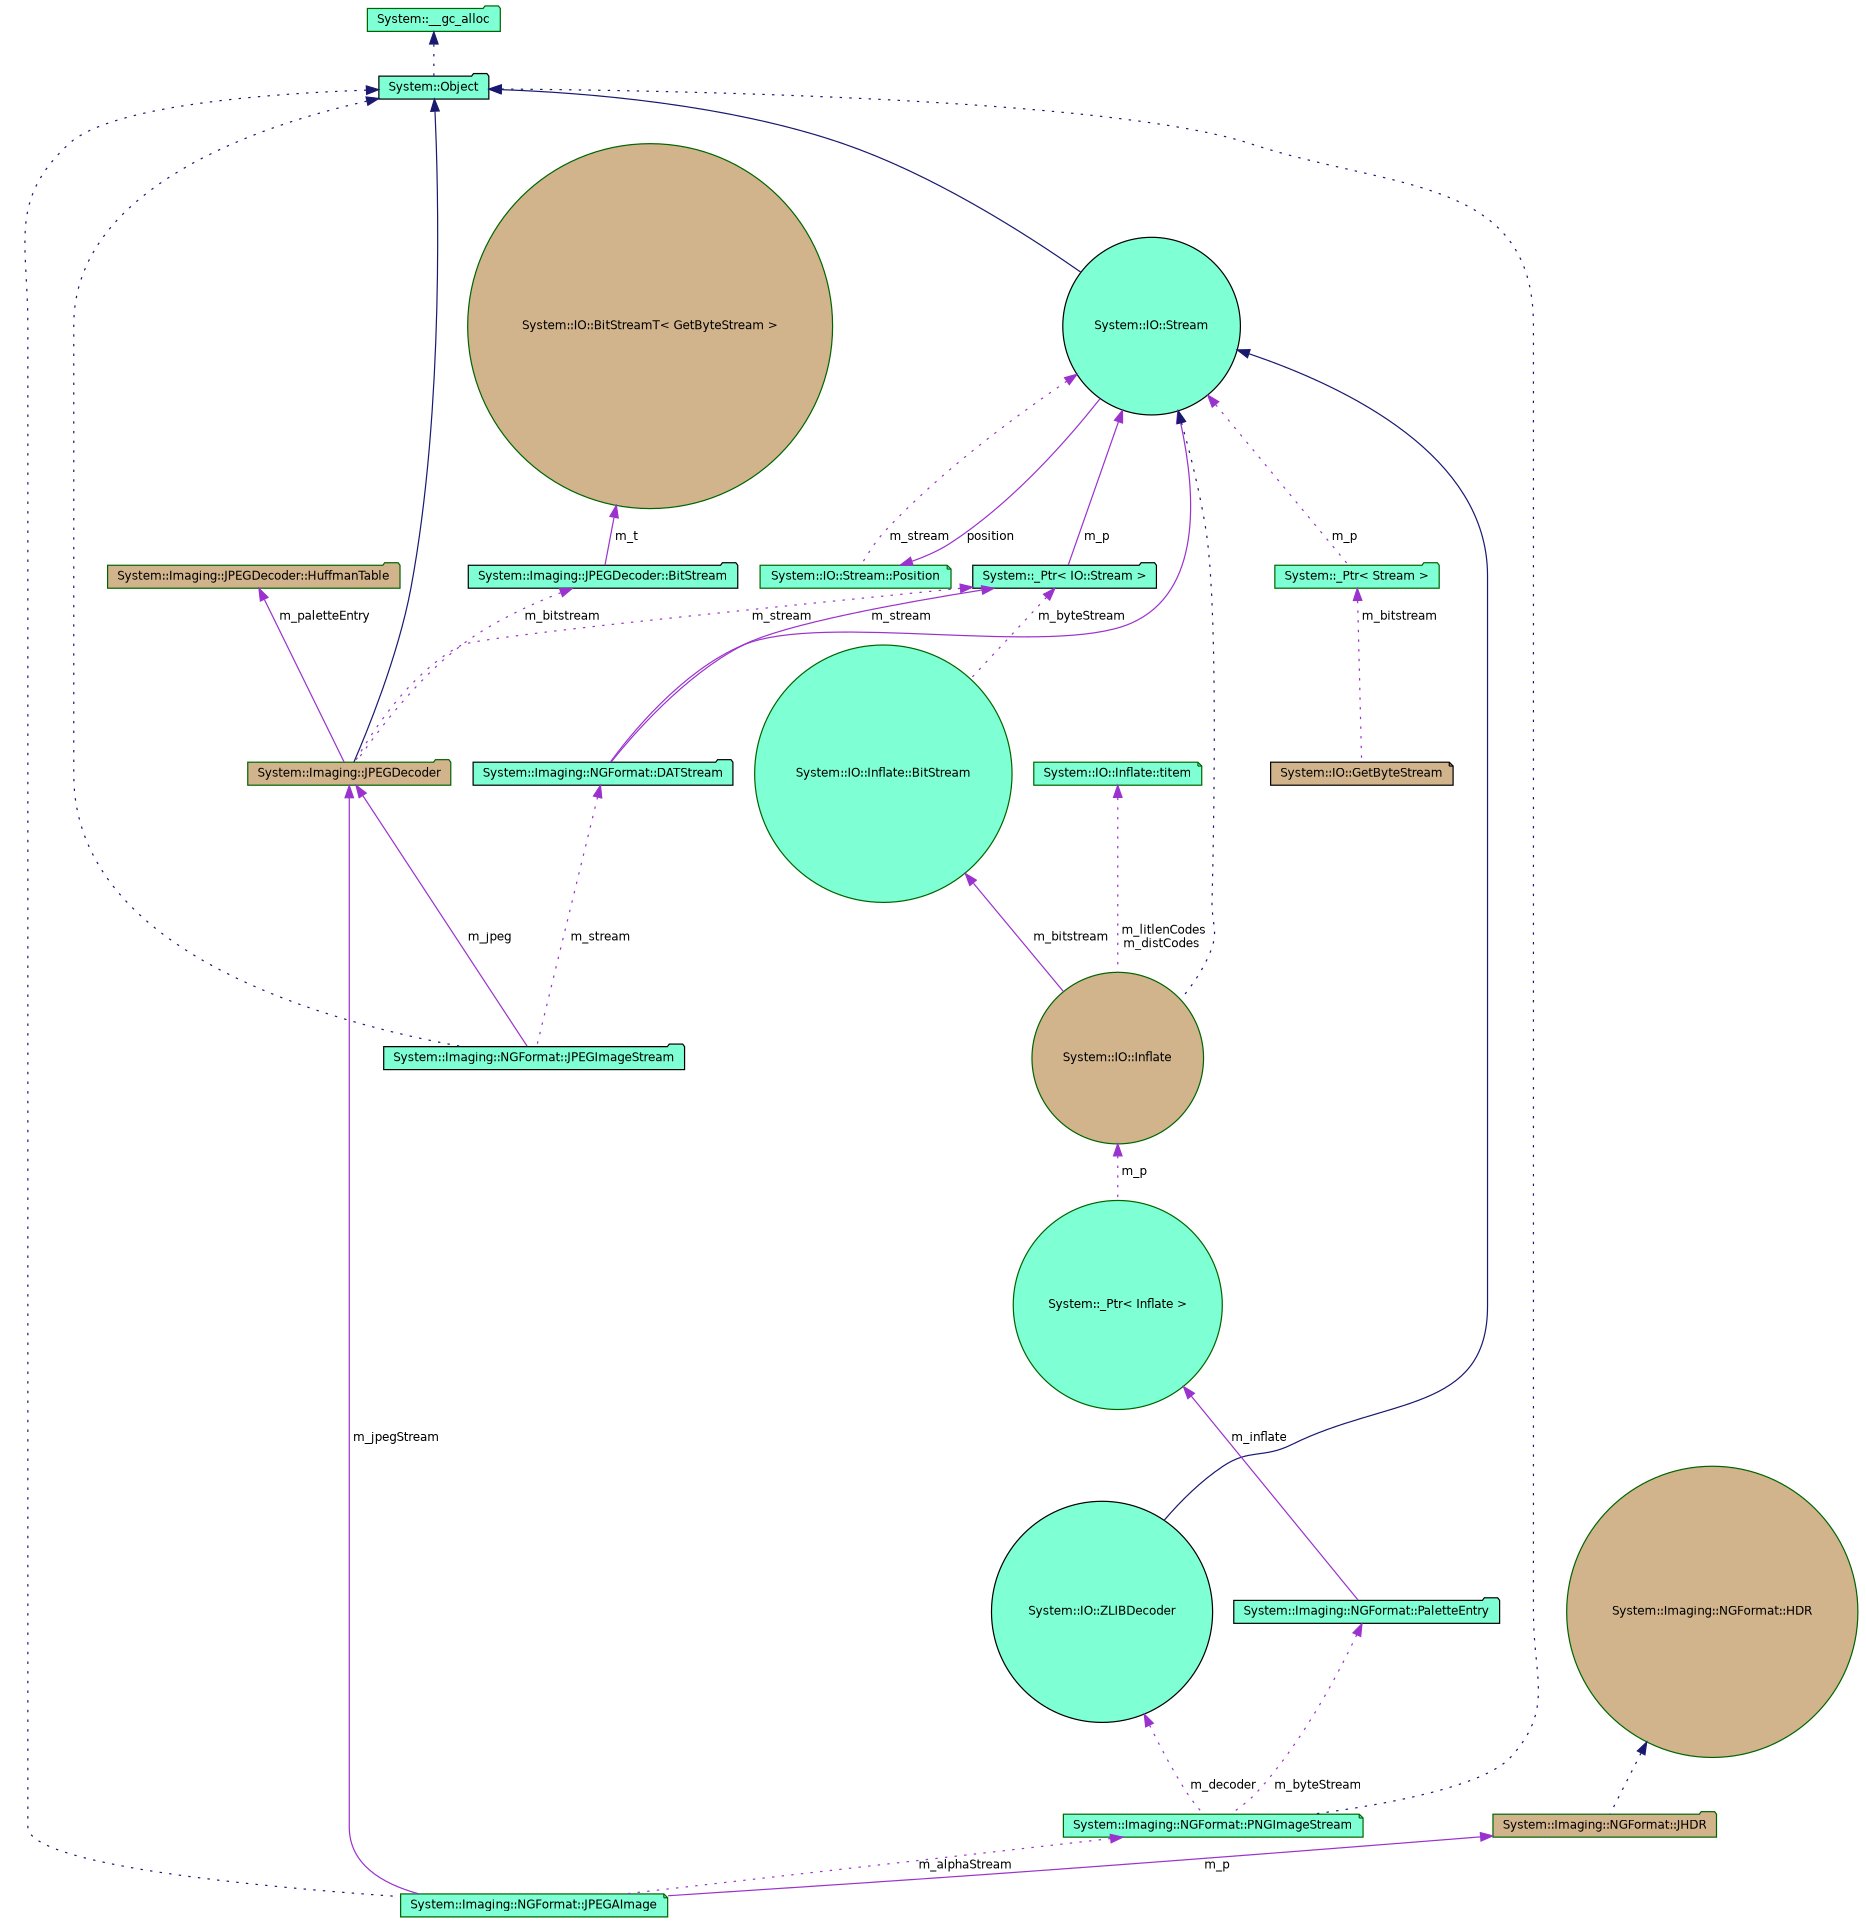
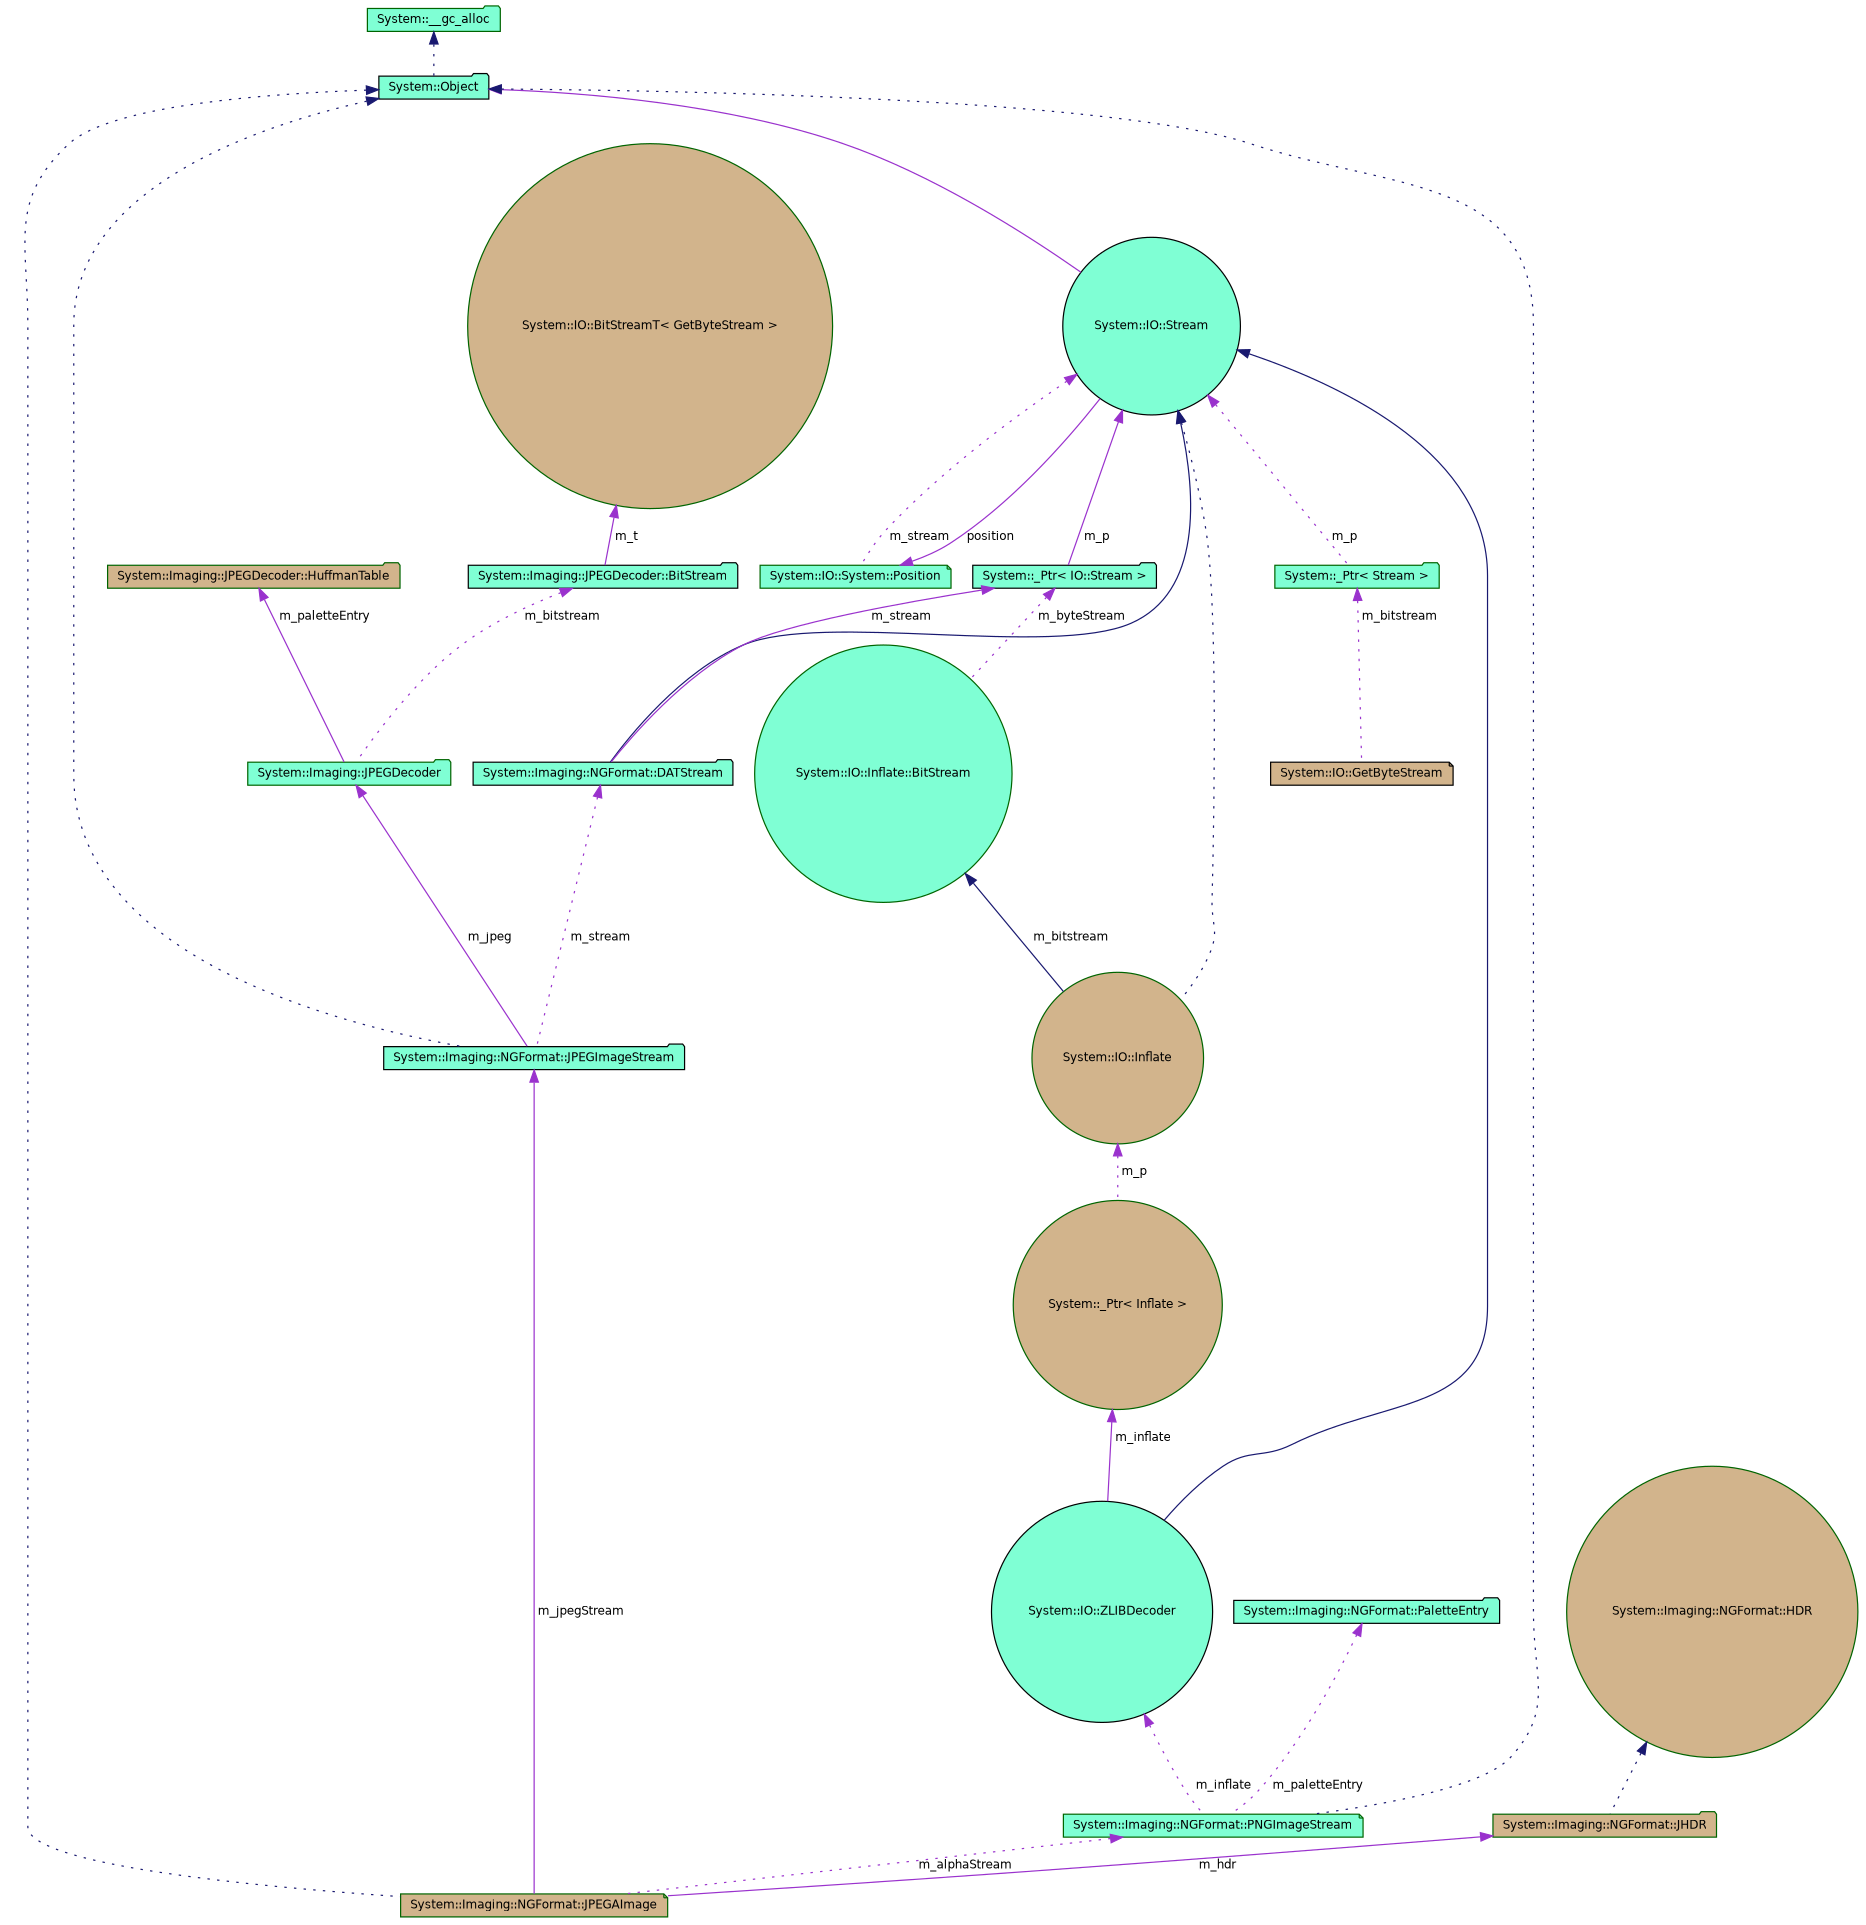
edge "System::IO::Stream" -> "System::Object": color midnightblue -> darkorchid3
edge "System::Imaging::JPEGDecoder" -> "System::Object": removed
node "System::IO::Stream::Position": label "System::IO::Stream::Position" -> "System::IO::System::Position"
edge "System::Imaging::JPEGDecoder" -> "System::_Ptr< IO::Stream >": removed, label "m_stream"
edge "System::Imaging::NGFormat::DATStream" -> "System::IO::Stream": color darkorchid3 -> midnightblue
node "System::Imaging::JPEGDecoder": fillcolor tan -> aquamarine
node "System::IO::Inflate::titem": removed
edge "System::IO::Inflate" -> "System::IO::Inflate::BitStream": color darkorchid3 -> midnightblue
node "System::_Ptr< Inflate >": fillcolor aquamarine -> tan
edge "System::Imaging::NGFormat::JPEGAImage" -> "System::Imaging::JPEGDecoder": now "System::Imaging::NGFormat::JPEGAImage" -> "System::Imaging::NGFormat::JPEGImageStream"
edge "System::Imaging::NGFormat::PaletteEntry" -> "System::_Ptr< Inflate >": now "System::IO::ZLIBDecoder" -> "System::_Ptr< Inflate >"
edge "System::Imaging::NGFormat::PNGImageStream" -> "System::IO::ZLIBDecoder": label " m_decoder" -> " m_inflate"
edge "System::Imaging::NGFormat::PNGImageStream" -> "System::Imaging::NGFormat::PaletteEntry": label " m_byteStream" -> " m_paletteEntry"
edge "System::Imaging::NGFormat::JPEGAImage" -> "System::Imaging::NGFormat::JHDR": label " m_p" -> " m_hdr"
node "System::Imaging::NGFormat::JPEGAImage": fillcolor aquamarine -> tan
